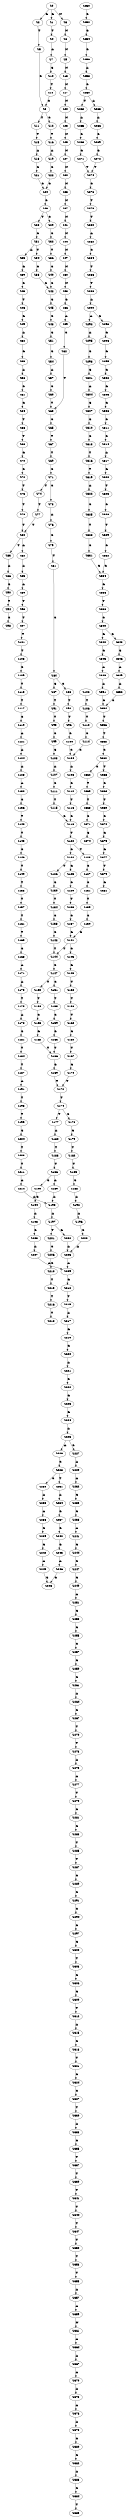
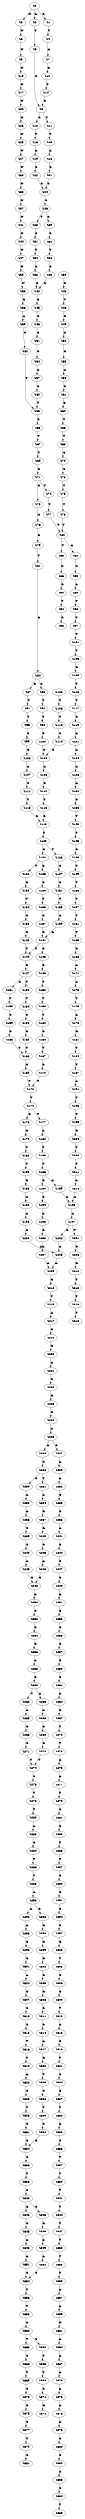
node "S35": removed
edge "S248" -> "S250": added, label "A"
